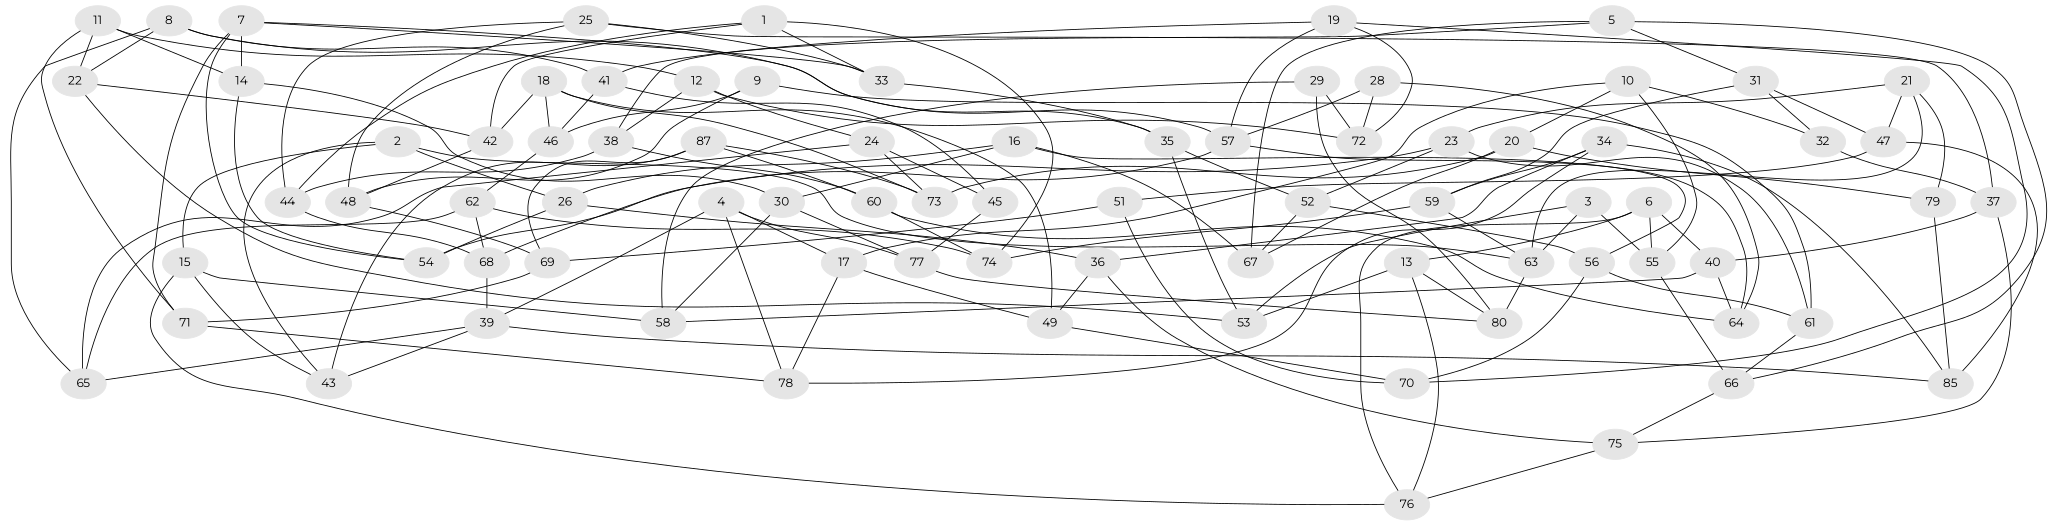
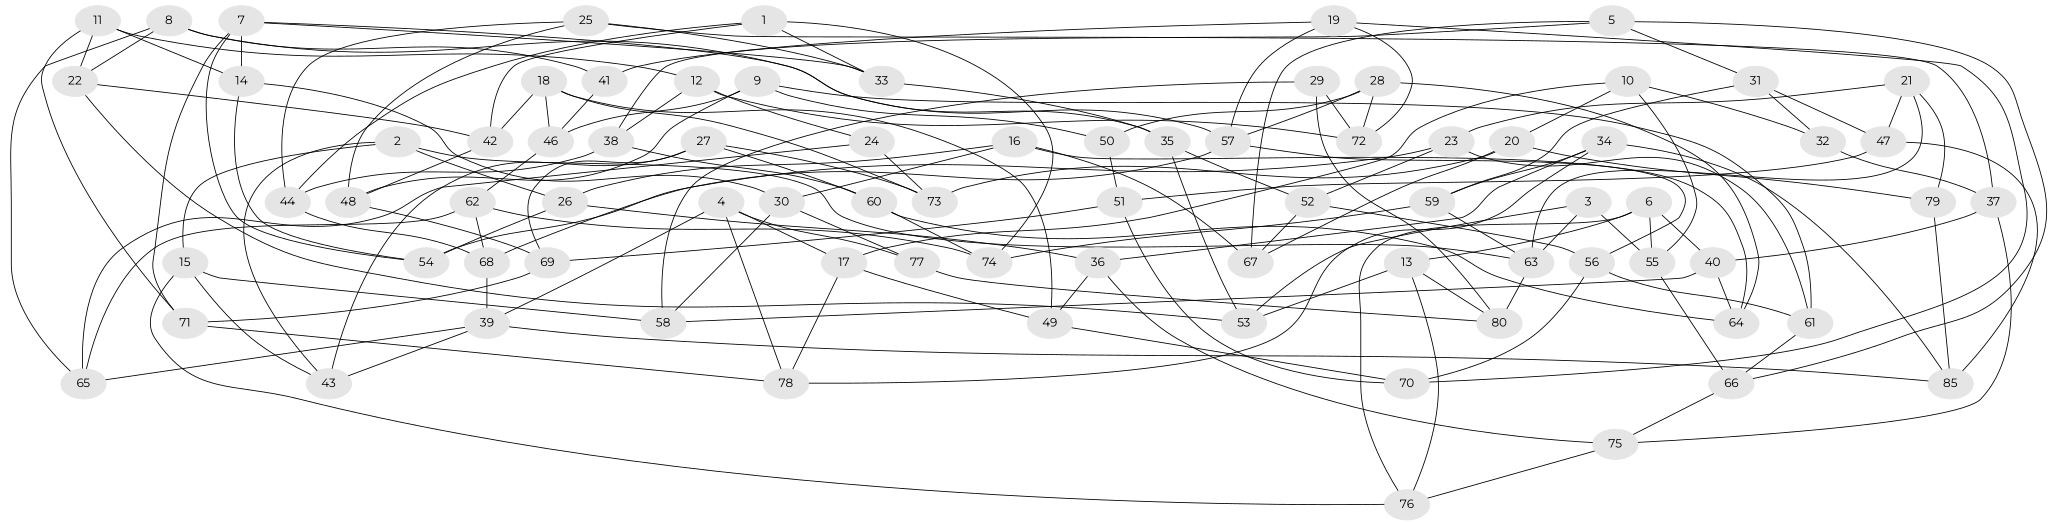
node "87": label "87" -> "27"
node "50": added
node "45": removed
